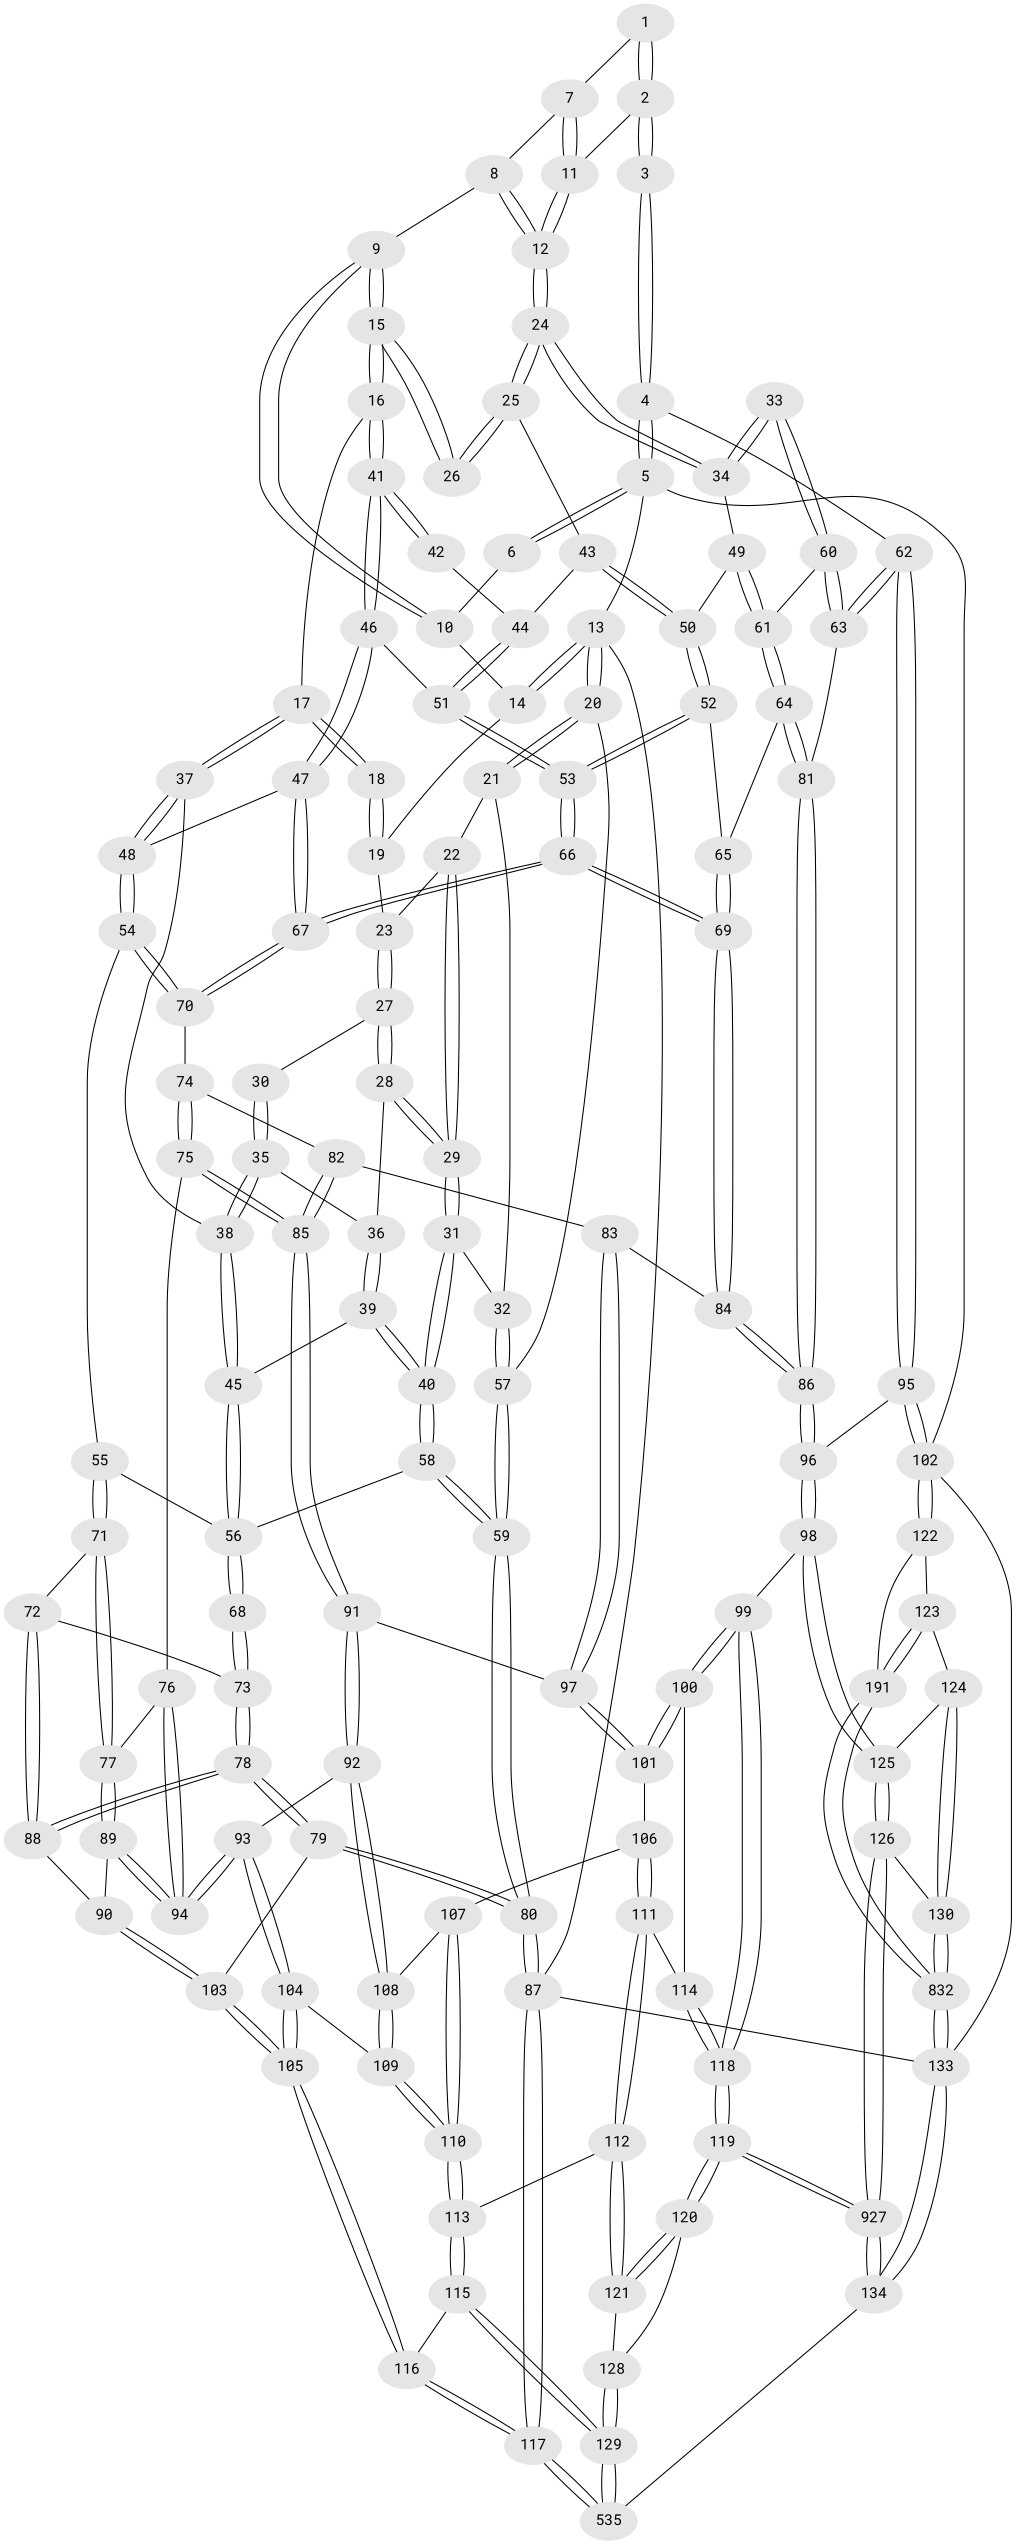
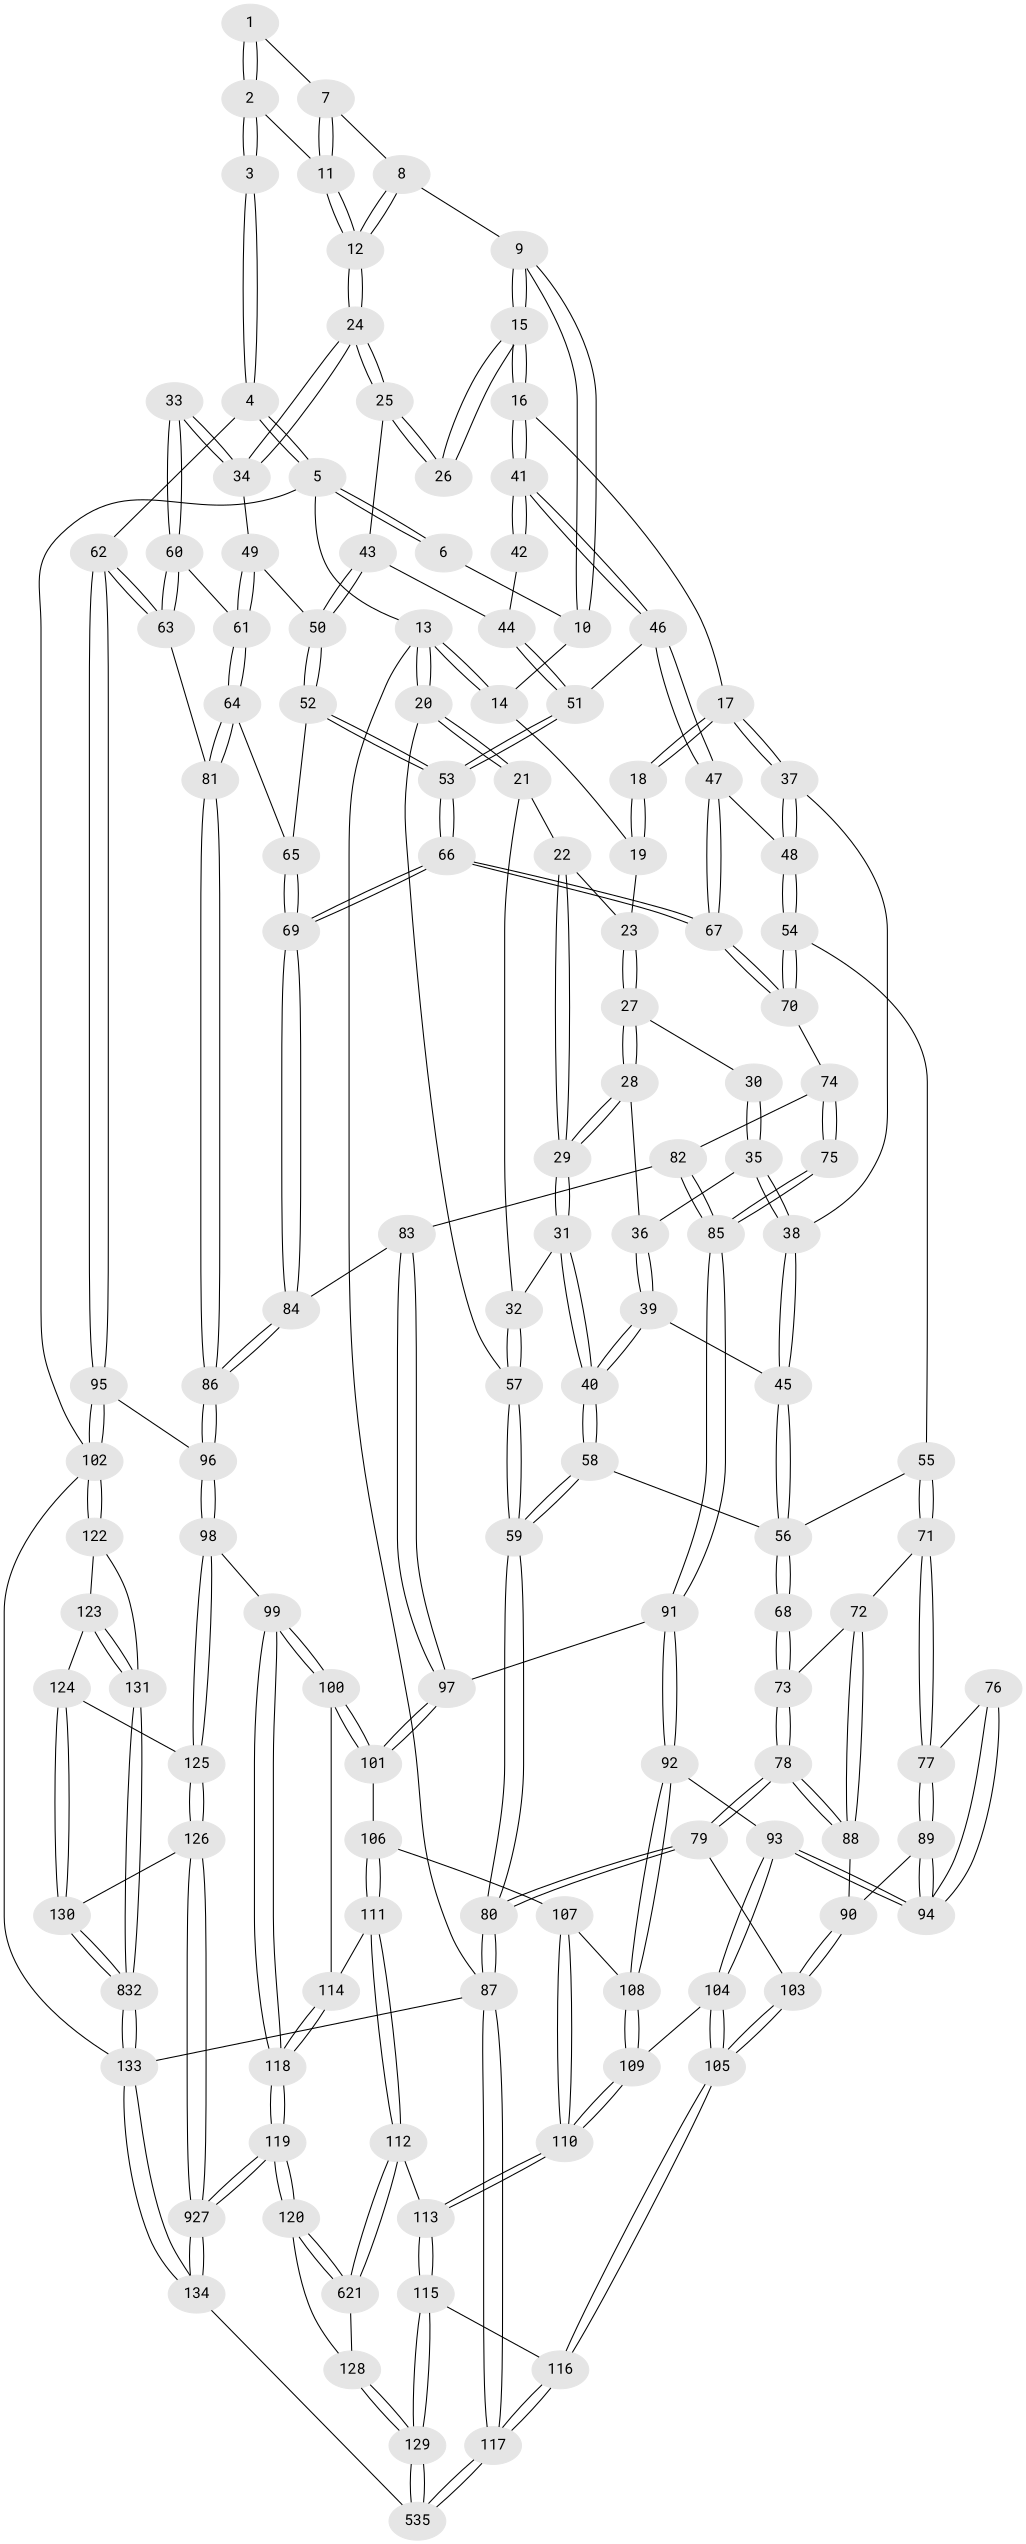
edge "75" -- "76": removed
node "191": label "191" -> "131"
node "121": label "121" -> "621"
